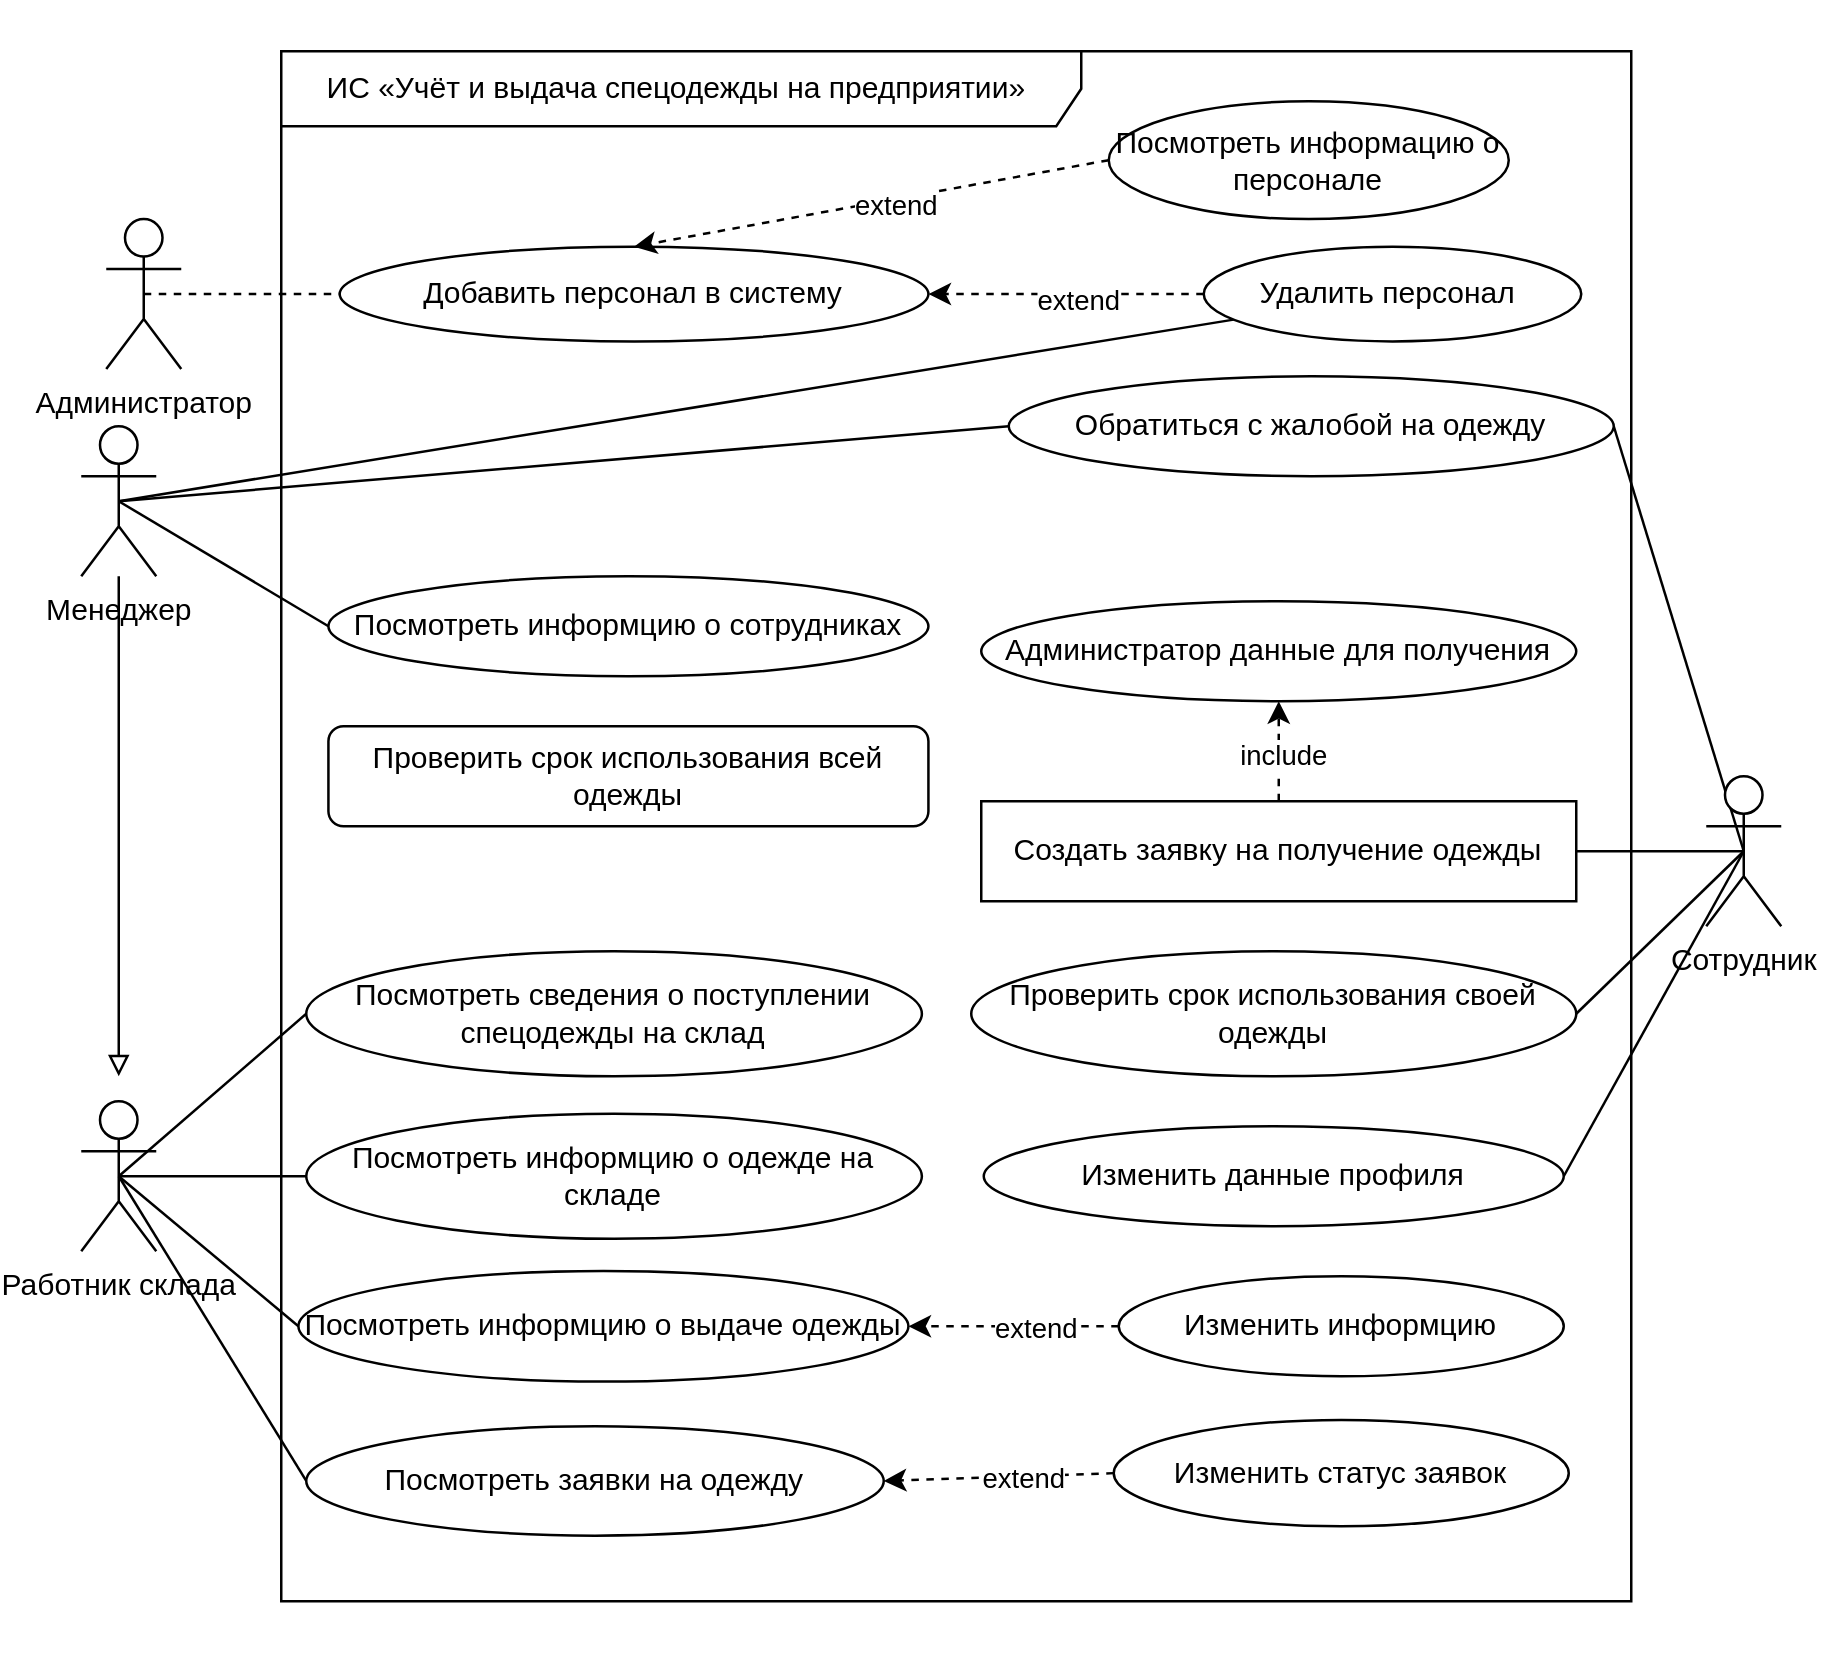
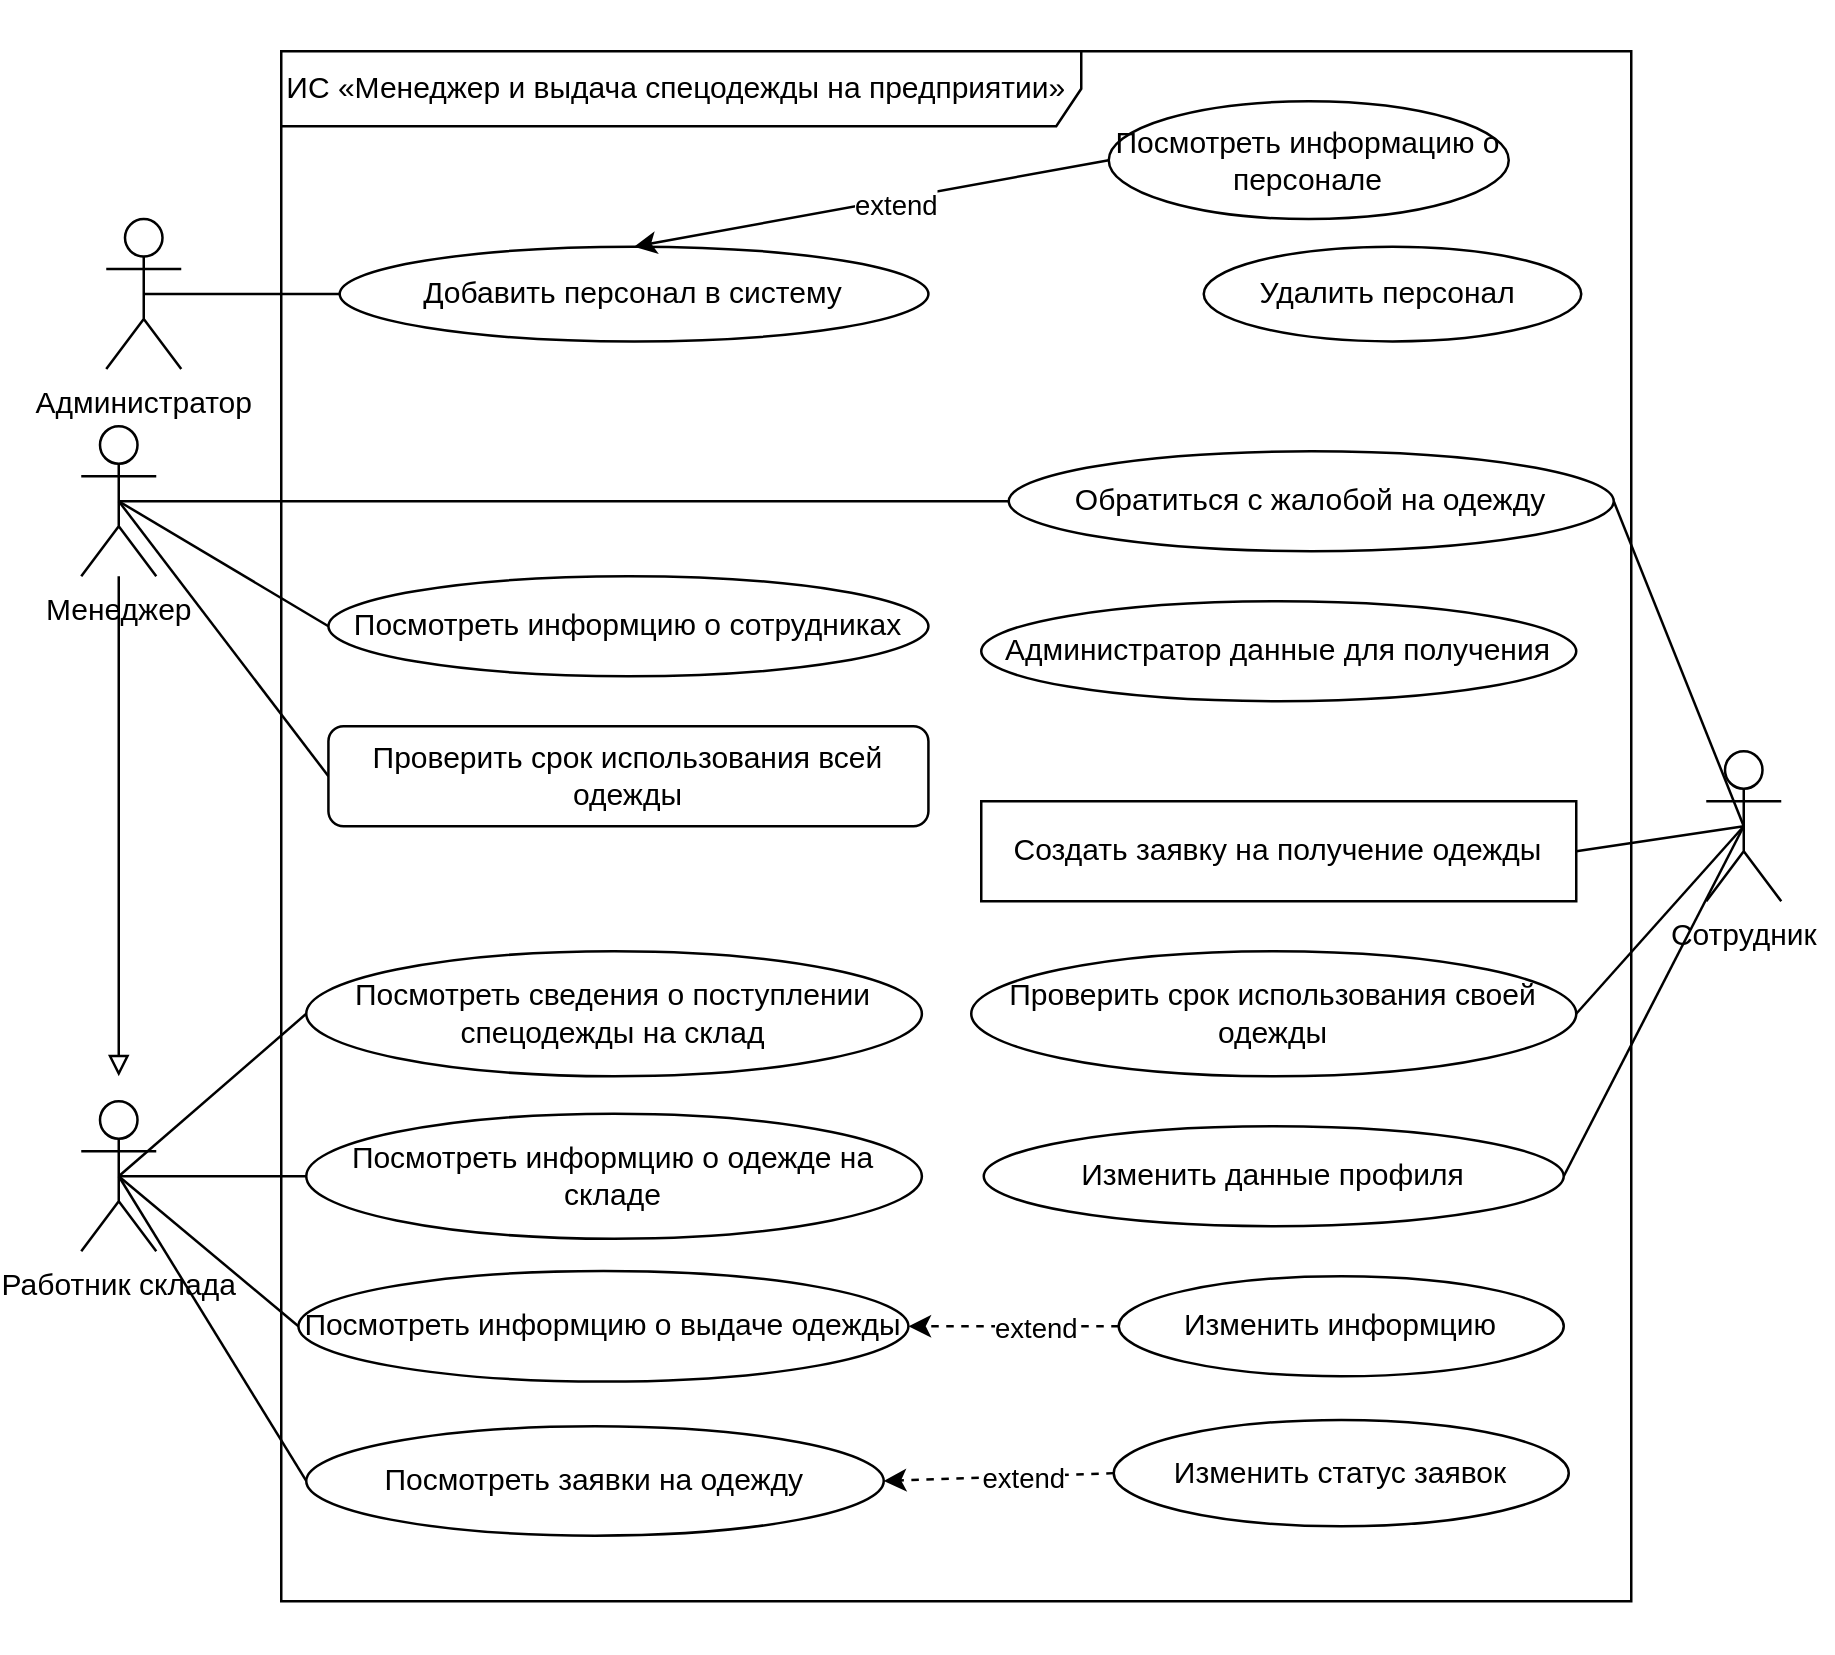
node "ИС «Учёт и выдача спецодежды на предприятии»": label "ИС «Учёт и выдача спецодежды на предприятии»" -> "ИС «Менеджер и выдача спецодежды на предприятии»"
edge "Посмотреть информацию о персонале" -> "Добавить персонал в систему": style dashed -> solid
edge "Администратор" -- "Добавить персонал в систему": style dashed -> solid
edge "Удалить персонал" -> "Добавить персонал в систему": removed, label "extend"
edge "Удалить персонал" -- "Менеджер": now "Проверить срок использования всей одежды" -- "Менеджер"
node "Обратиться с жалобой на одежду": moved (1311, 426) -> (1311, 501)
edge "Создать заявку на получение одежды" -> "Администратор данные для получения": removed, label "include"
node "Сотрудник": moved (1744, 851) -> (1744, 826)
